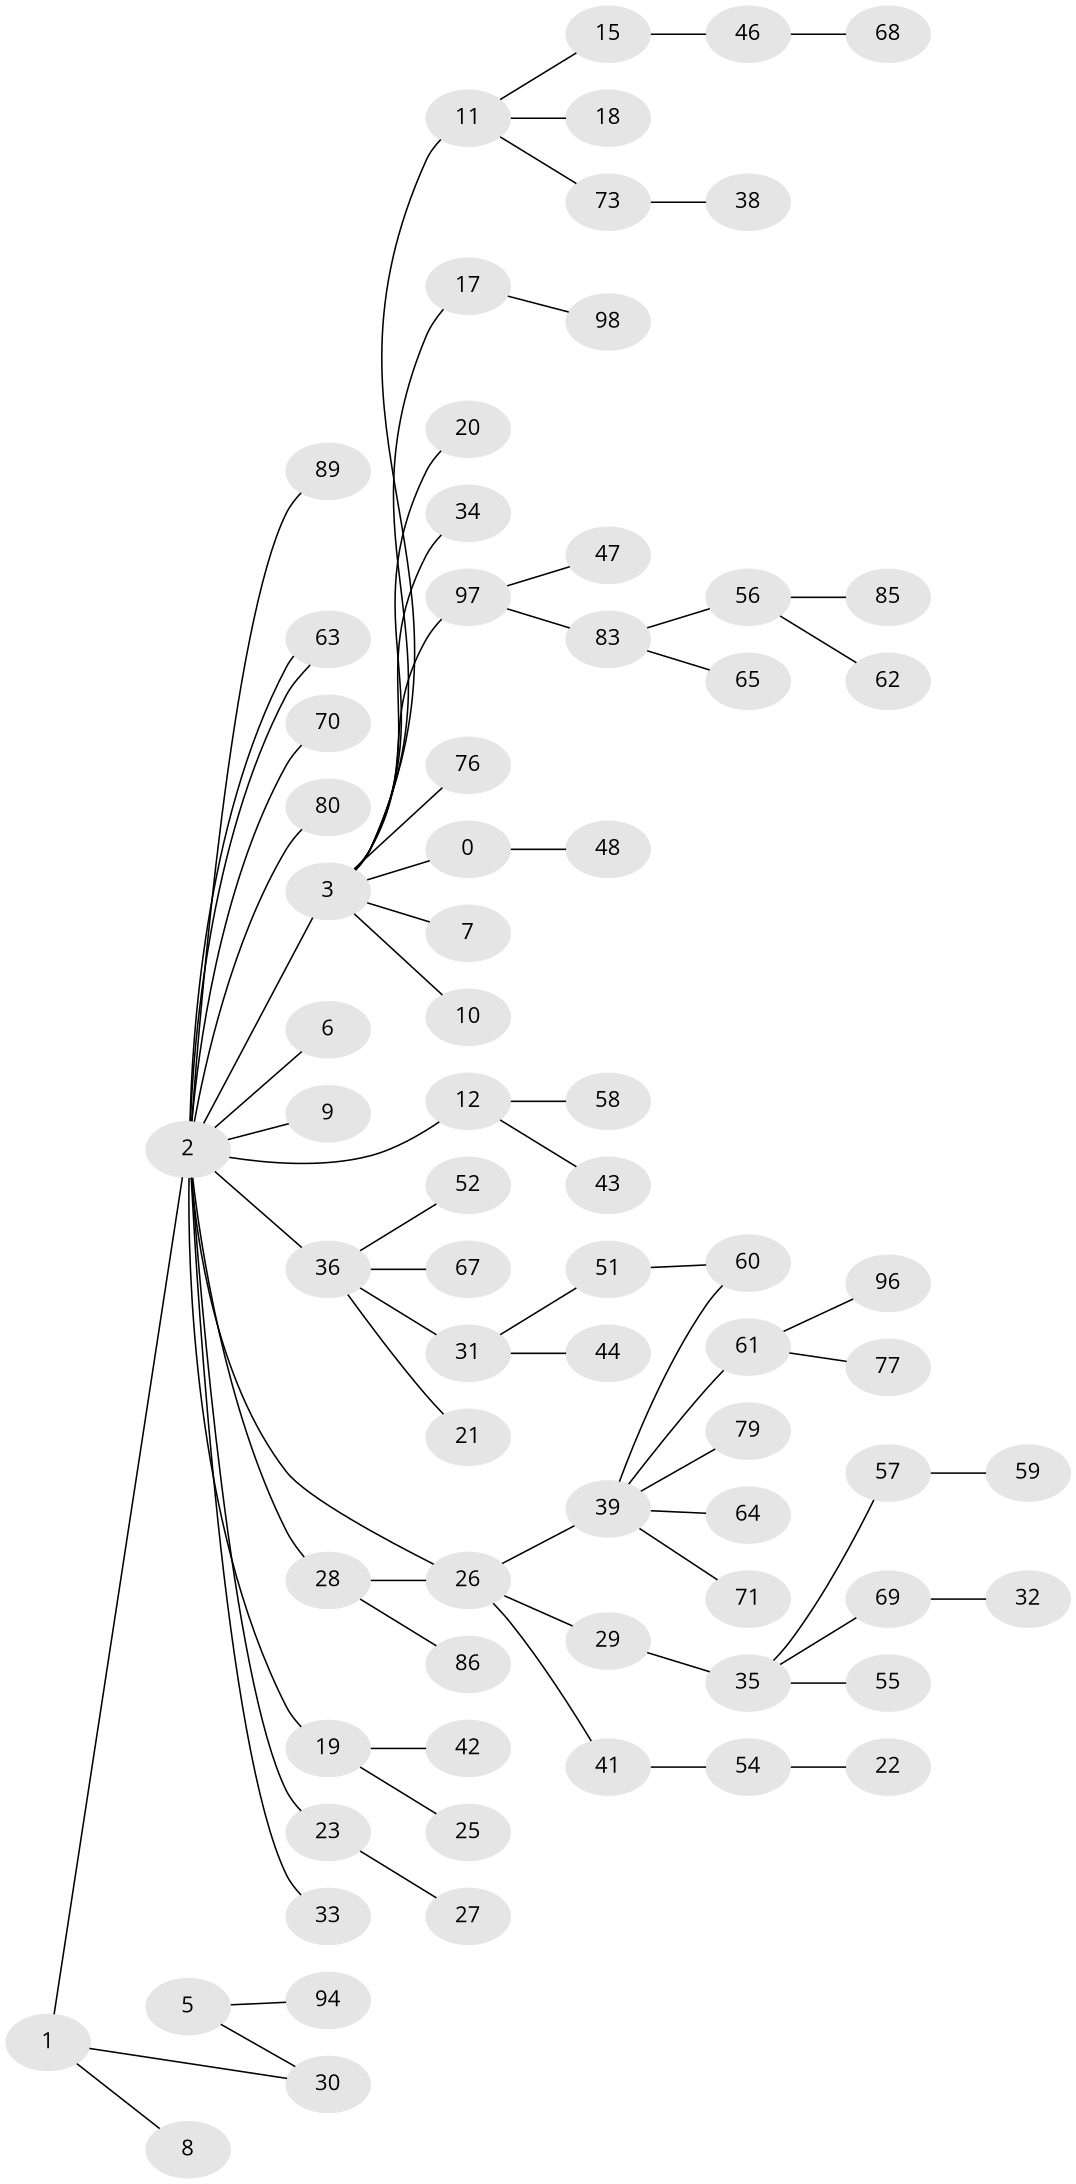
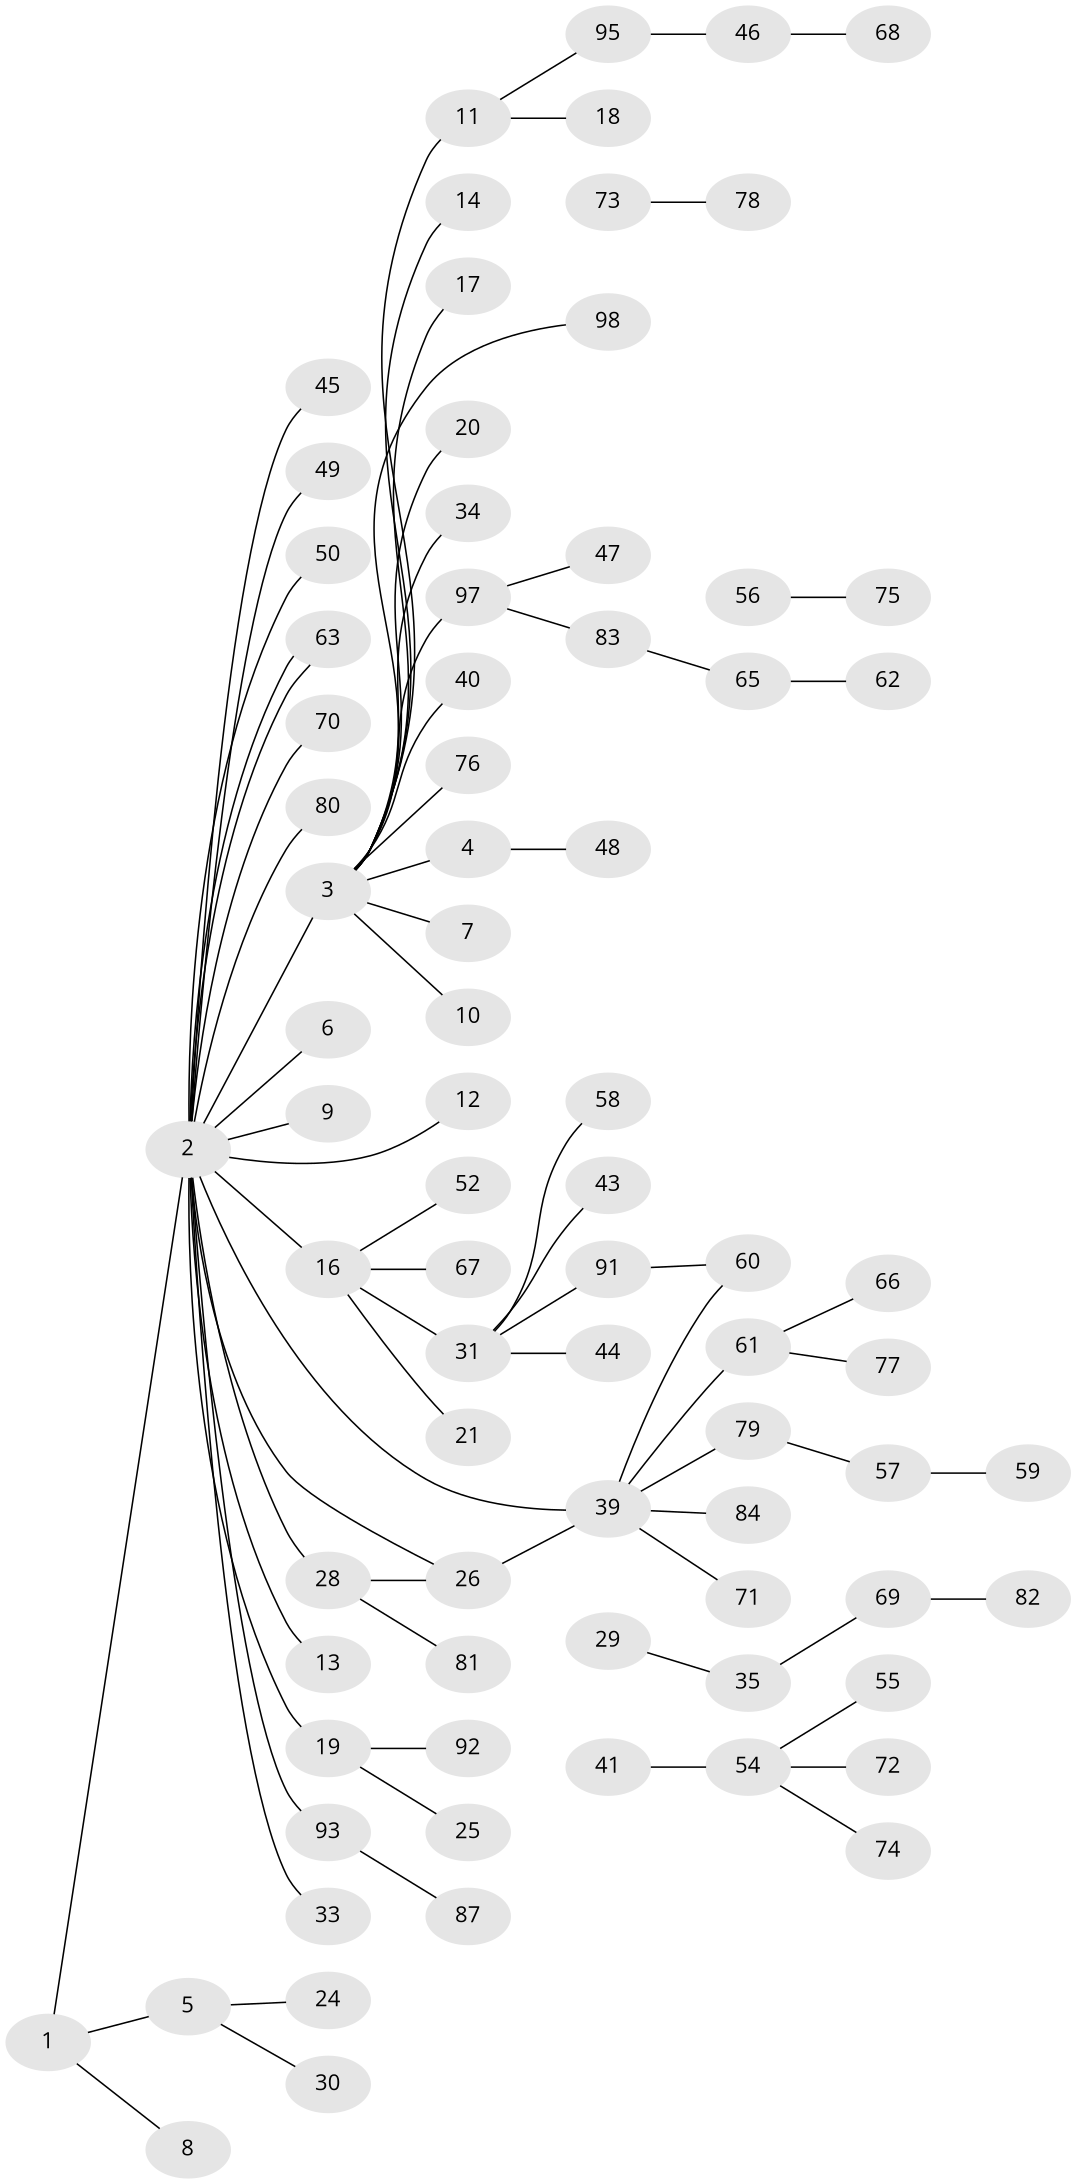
node "15": label "15" -> "95"
edge "11" -- "73": removed
node "14": added
node "38": label "38" -> "78"
edge "17" -- "98": now "3" -- "98"
node "45": added
node "89": label "89" -> "49"
node "50": added
node "85": label "85" -> "75"
edge "56" -- "83": removed
edge "56" -- "62": now "65" -- "62"
node "40": added
node "0": label "0" -> "4"
edge "12" -- "58": now "31" -- "58"
edge "12" -- "43": now "31" -- "43"
node "36": label "36" -> "16"
node "51": label "51" -> "91"
node "96": label "96" -> "66"
edge "2" -- "39": added
node "64": label "64" -> "84"
edge "57" -- "35": now "57" -- "79"
node "32": label "32" -> "82"
edge "26" -- "29": removed
node "13": added
node "86": label "86" -> "81"
edge "26" -- "41": removed
edge "35" -- "55": now "54" -- "55"
node "42": label "42" -> "92"
node "22": label "22" -> "72"
node "23": label "23" -> "93"
node "74": added
node "27": label "27" -> "87"
node "94": label "94" -> "24"
edge "1" -- "30": now "1" -- "5"
